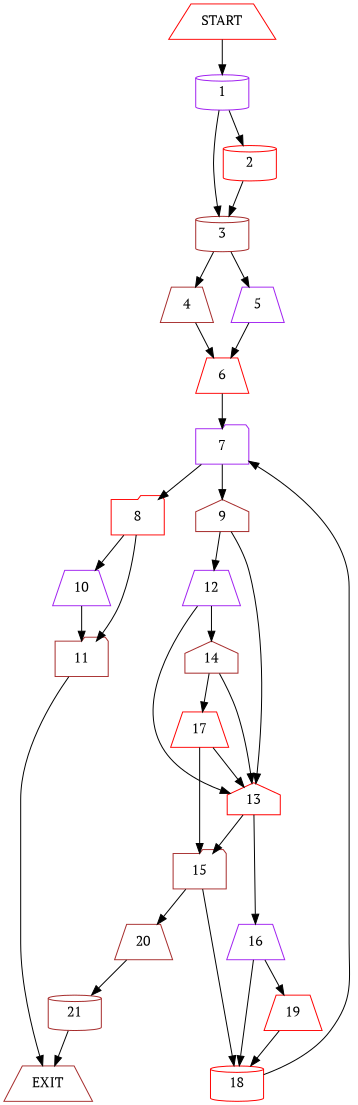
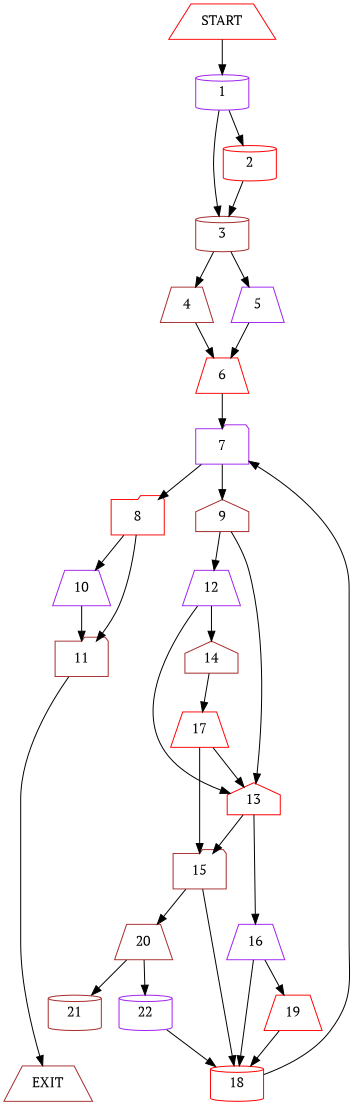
edge "14" -> "13": removed
node "22": added
edge "21" -> "EXIT": removed
